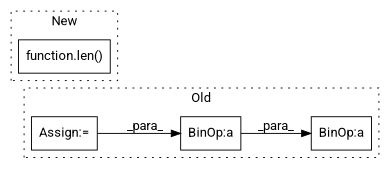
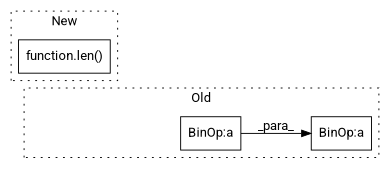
node "Assign:=": removed
